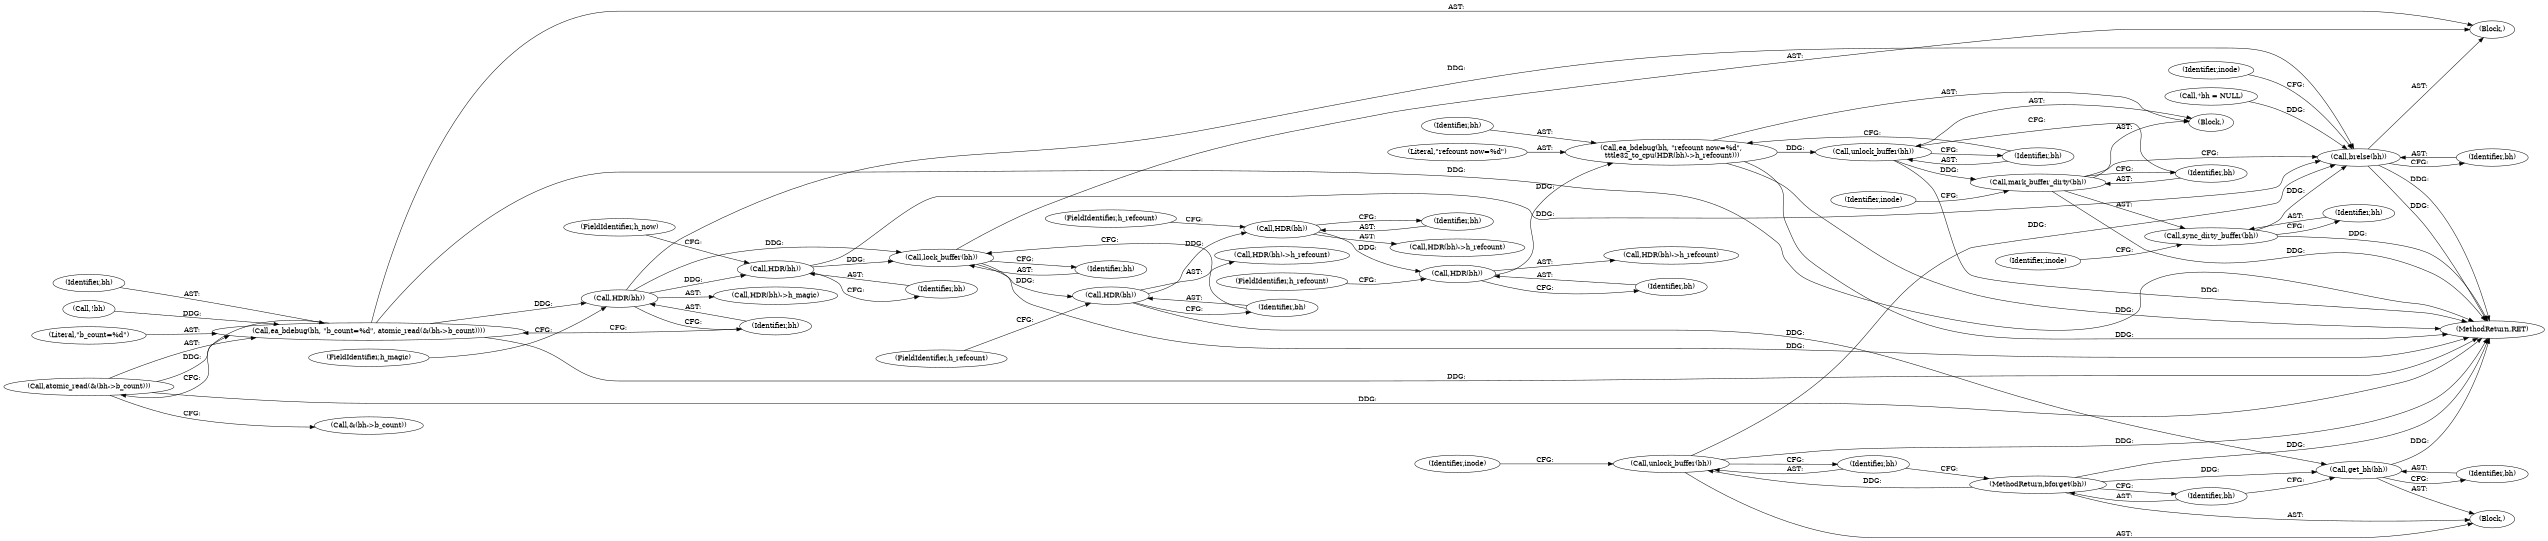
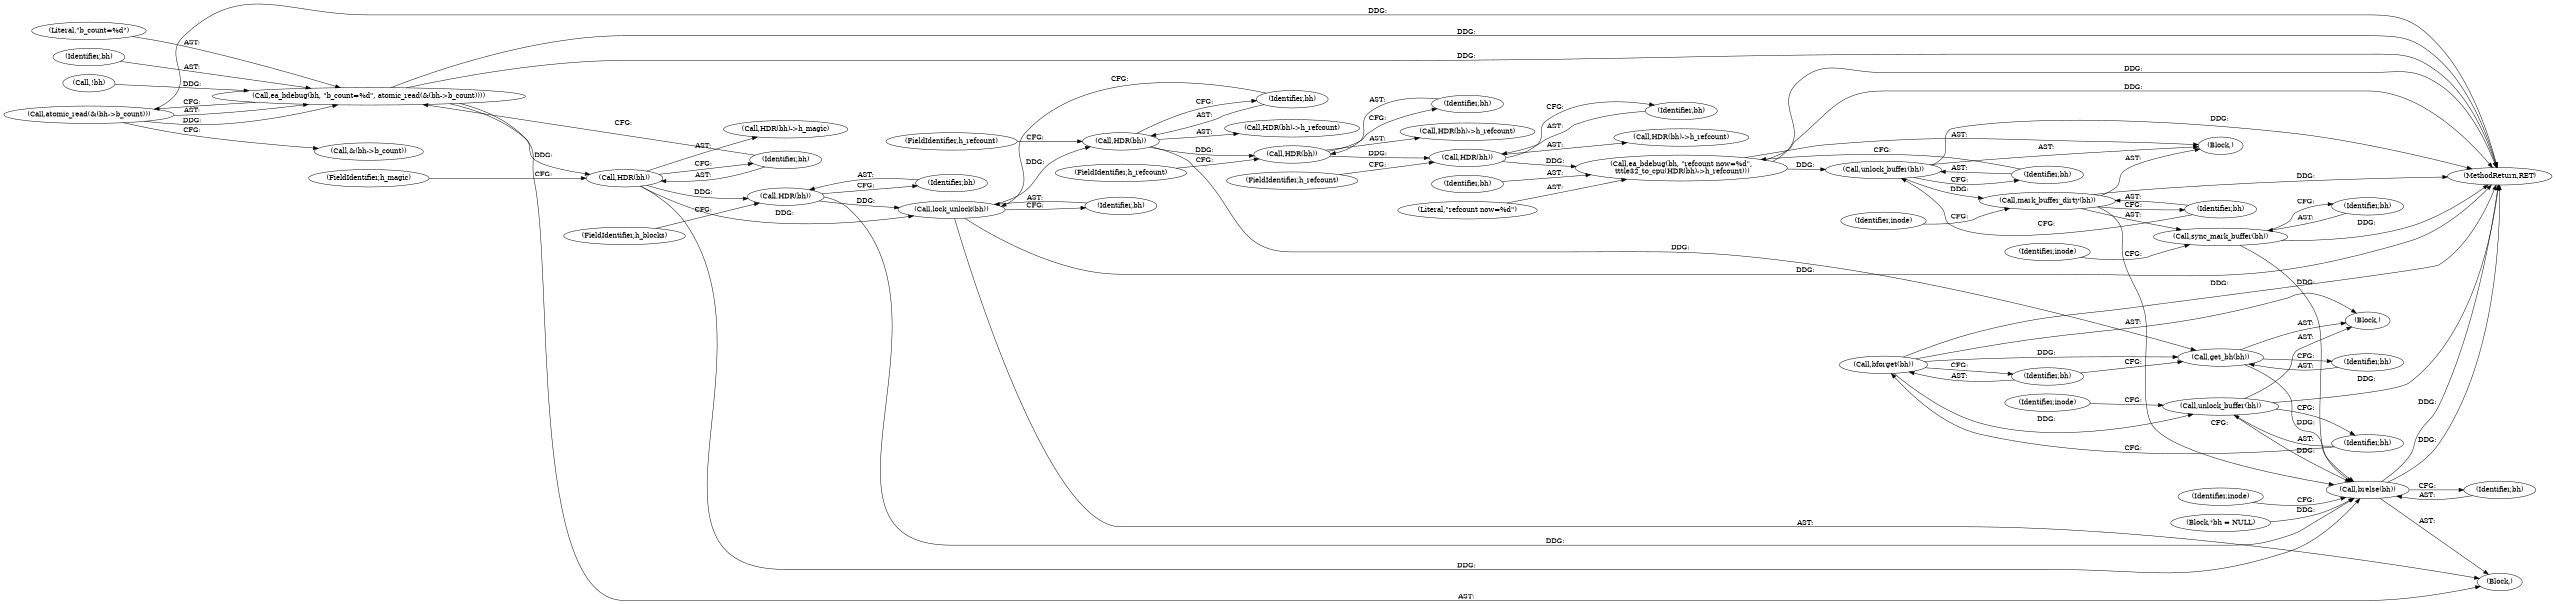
node "(Call,*bh = NULL)": label "(Call,*bh = NULL)" -> "(Block,*bh = NULL)"
node "(FieldIdentifier,h_now)": label "(FieldIdentifier,h_now)" -> "(FieldIdentifier,h_blocks)"
node "(Call,sync_dirty_buffer(bh))": label "(Call,sync_dirty_buffer(bh))" -> "(Call,sync_mark_buffer(bh))"
node "(Call,lock_buffer(bh))": label "(Call,lock_buffer(bh))" -> "(Call,lock_unlock(bh))"
edge "(Call,get_bh(bh))" -> "(MethodReturn,RET)": now "(Call,get_bh(bh))" -> "(Call,brelse(bh))"
node "(MethodReturn,bforget(bh))": label "(MethodReturn,bforget(bh))" -> "(Call,bforget(bh))"
